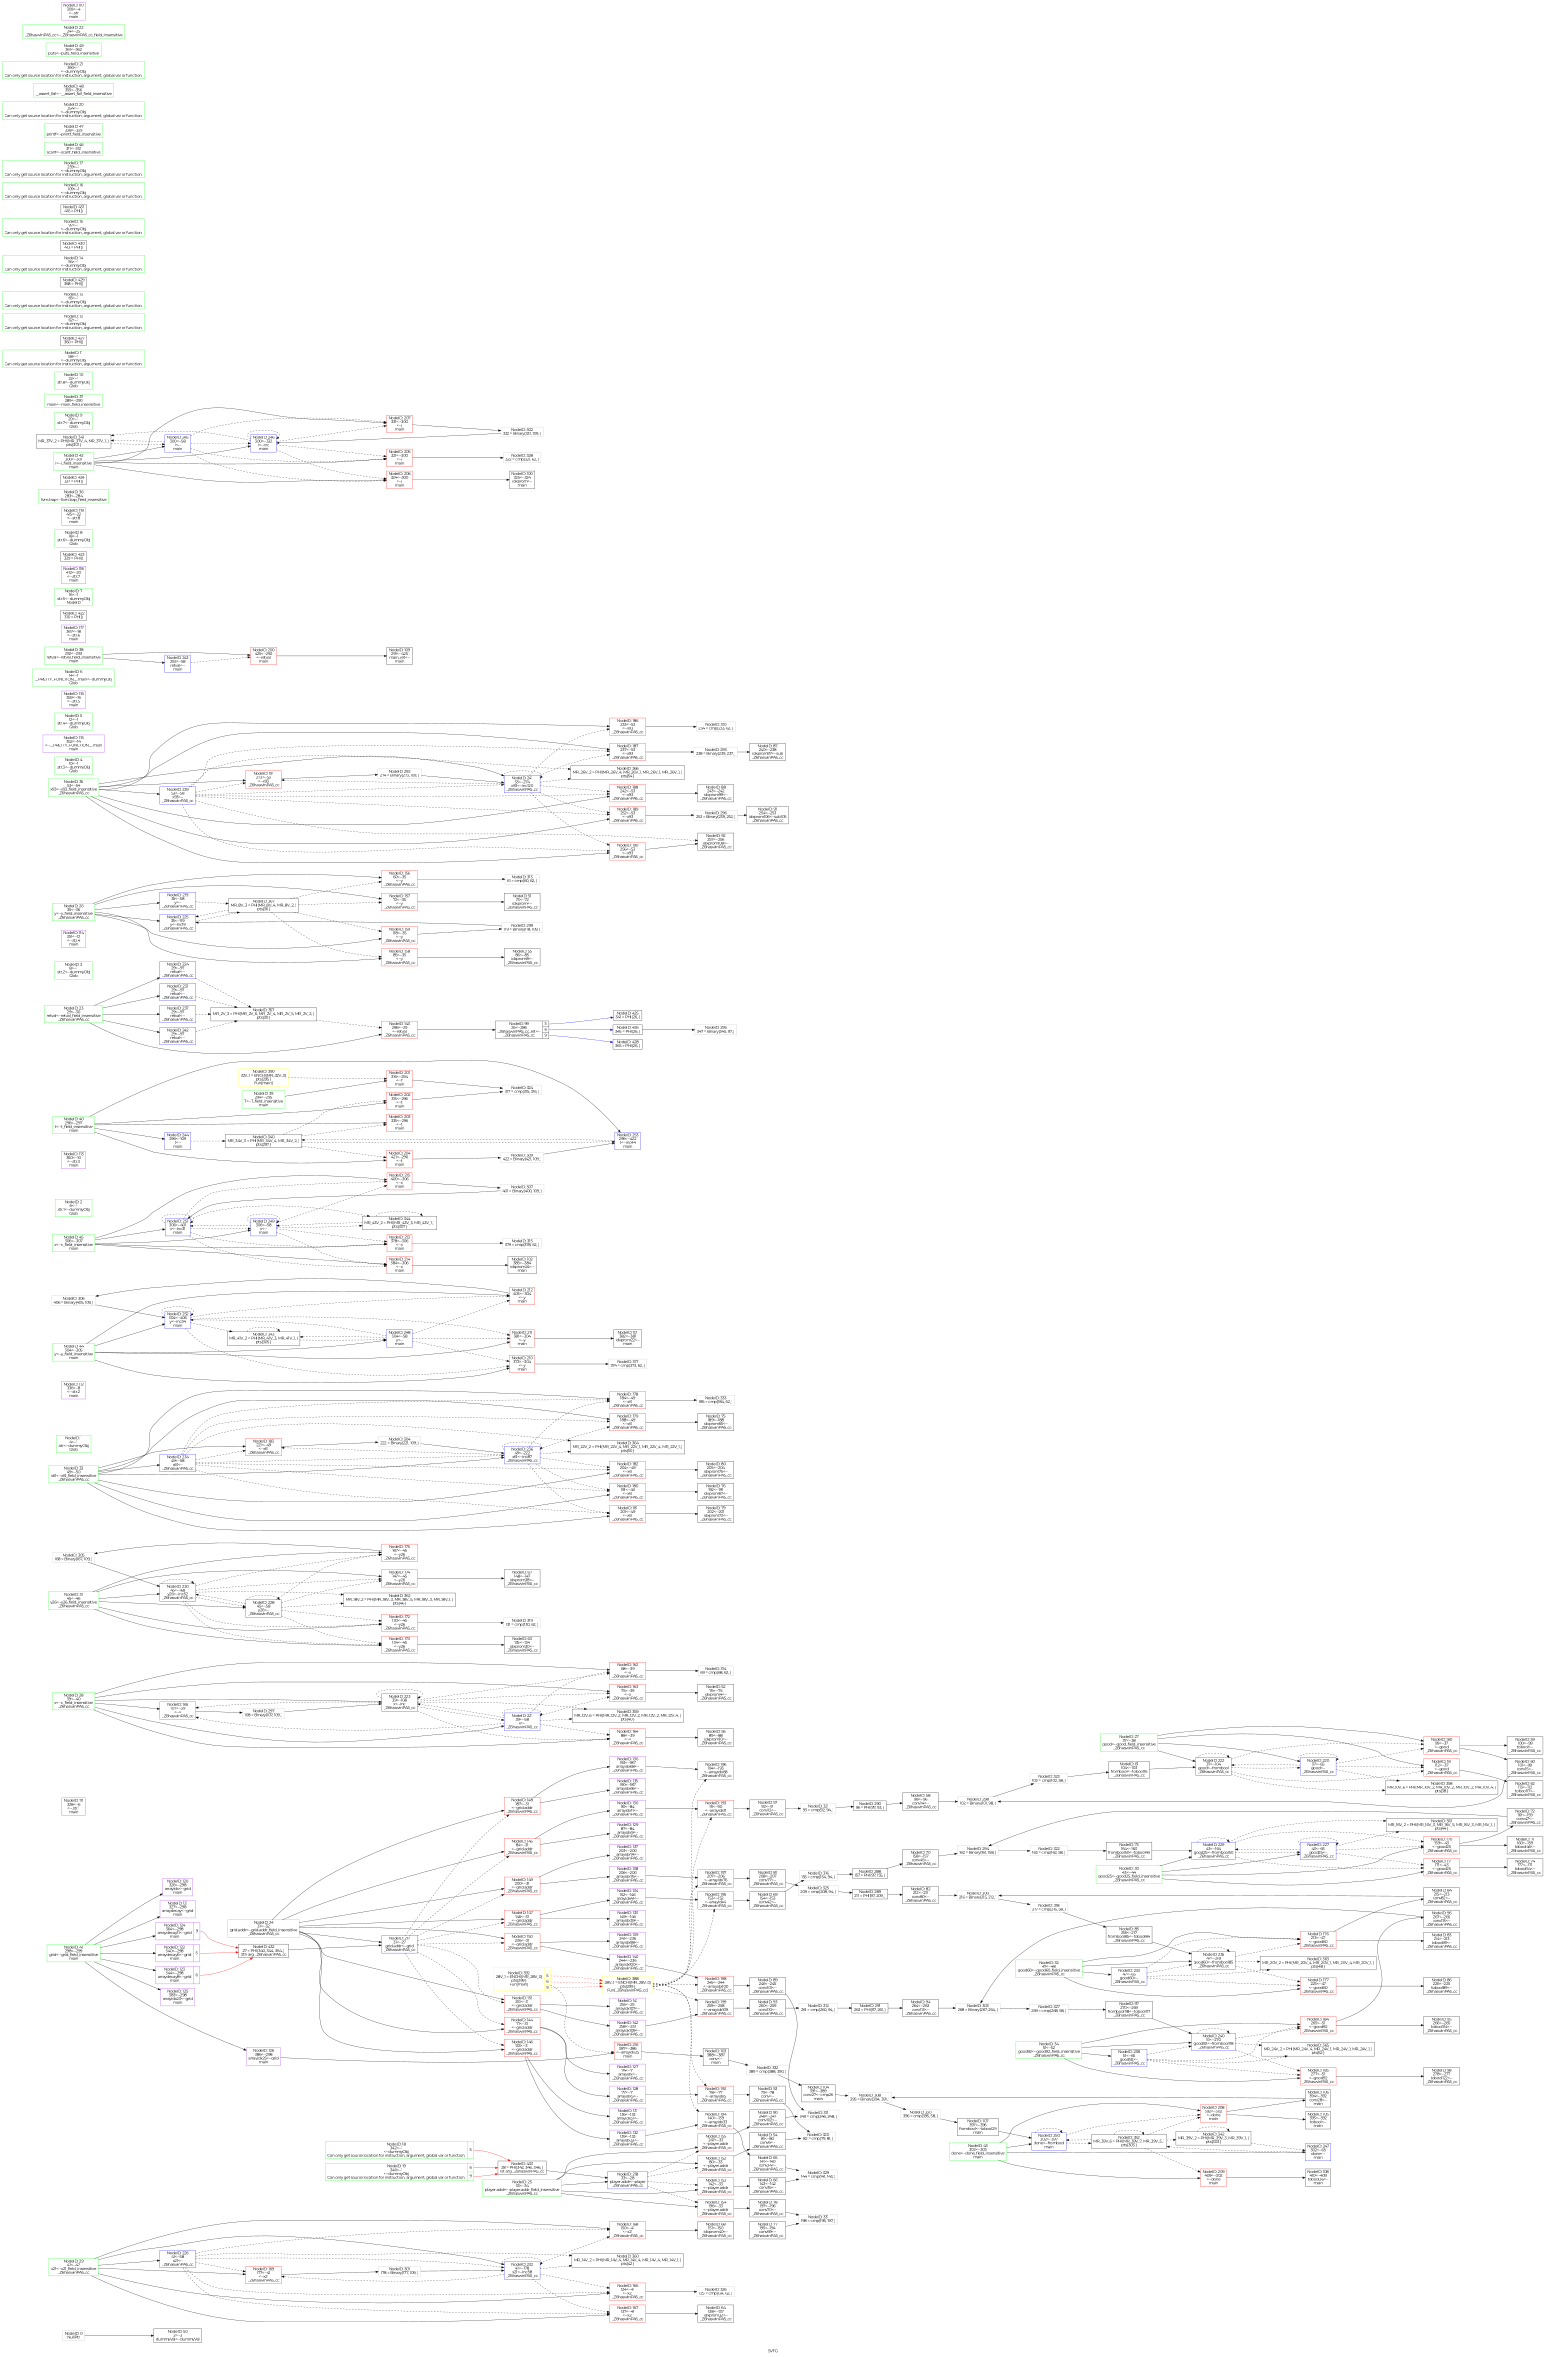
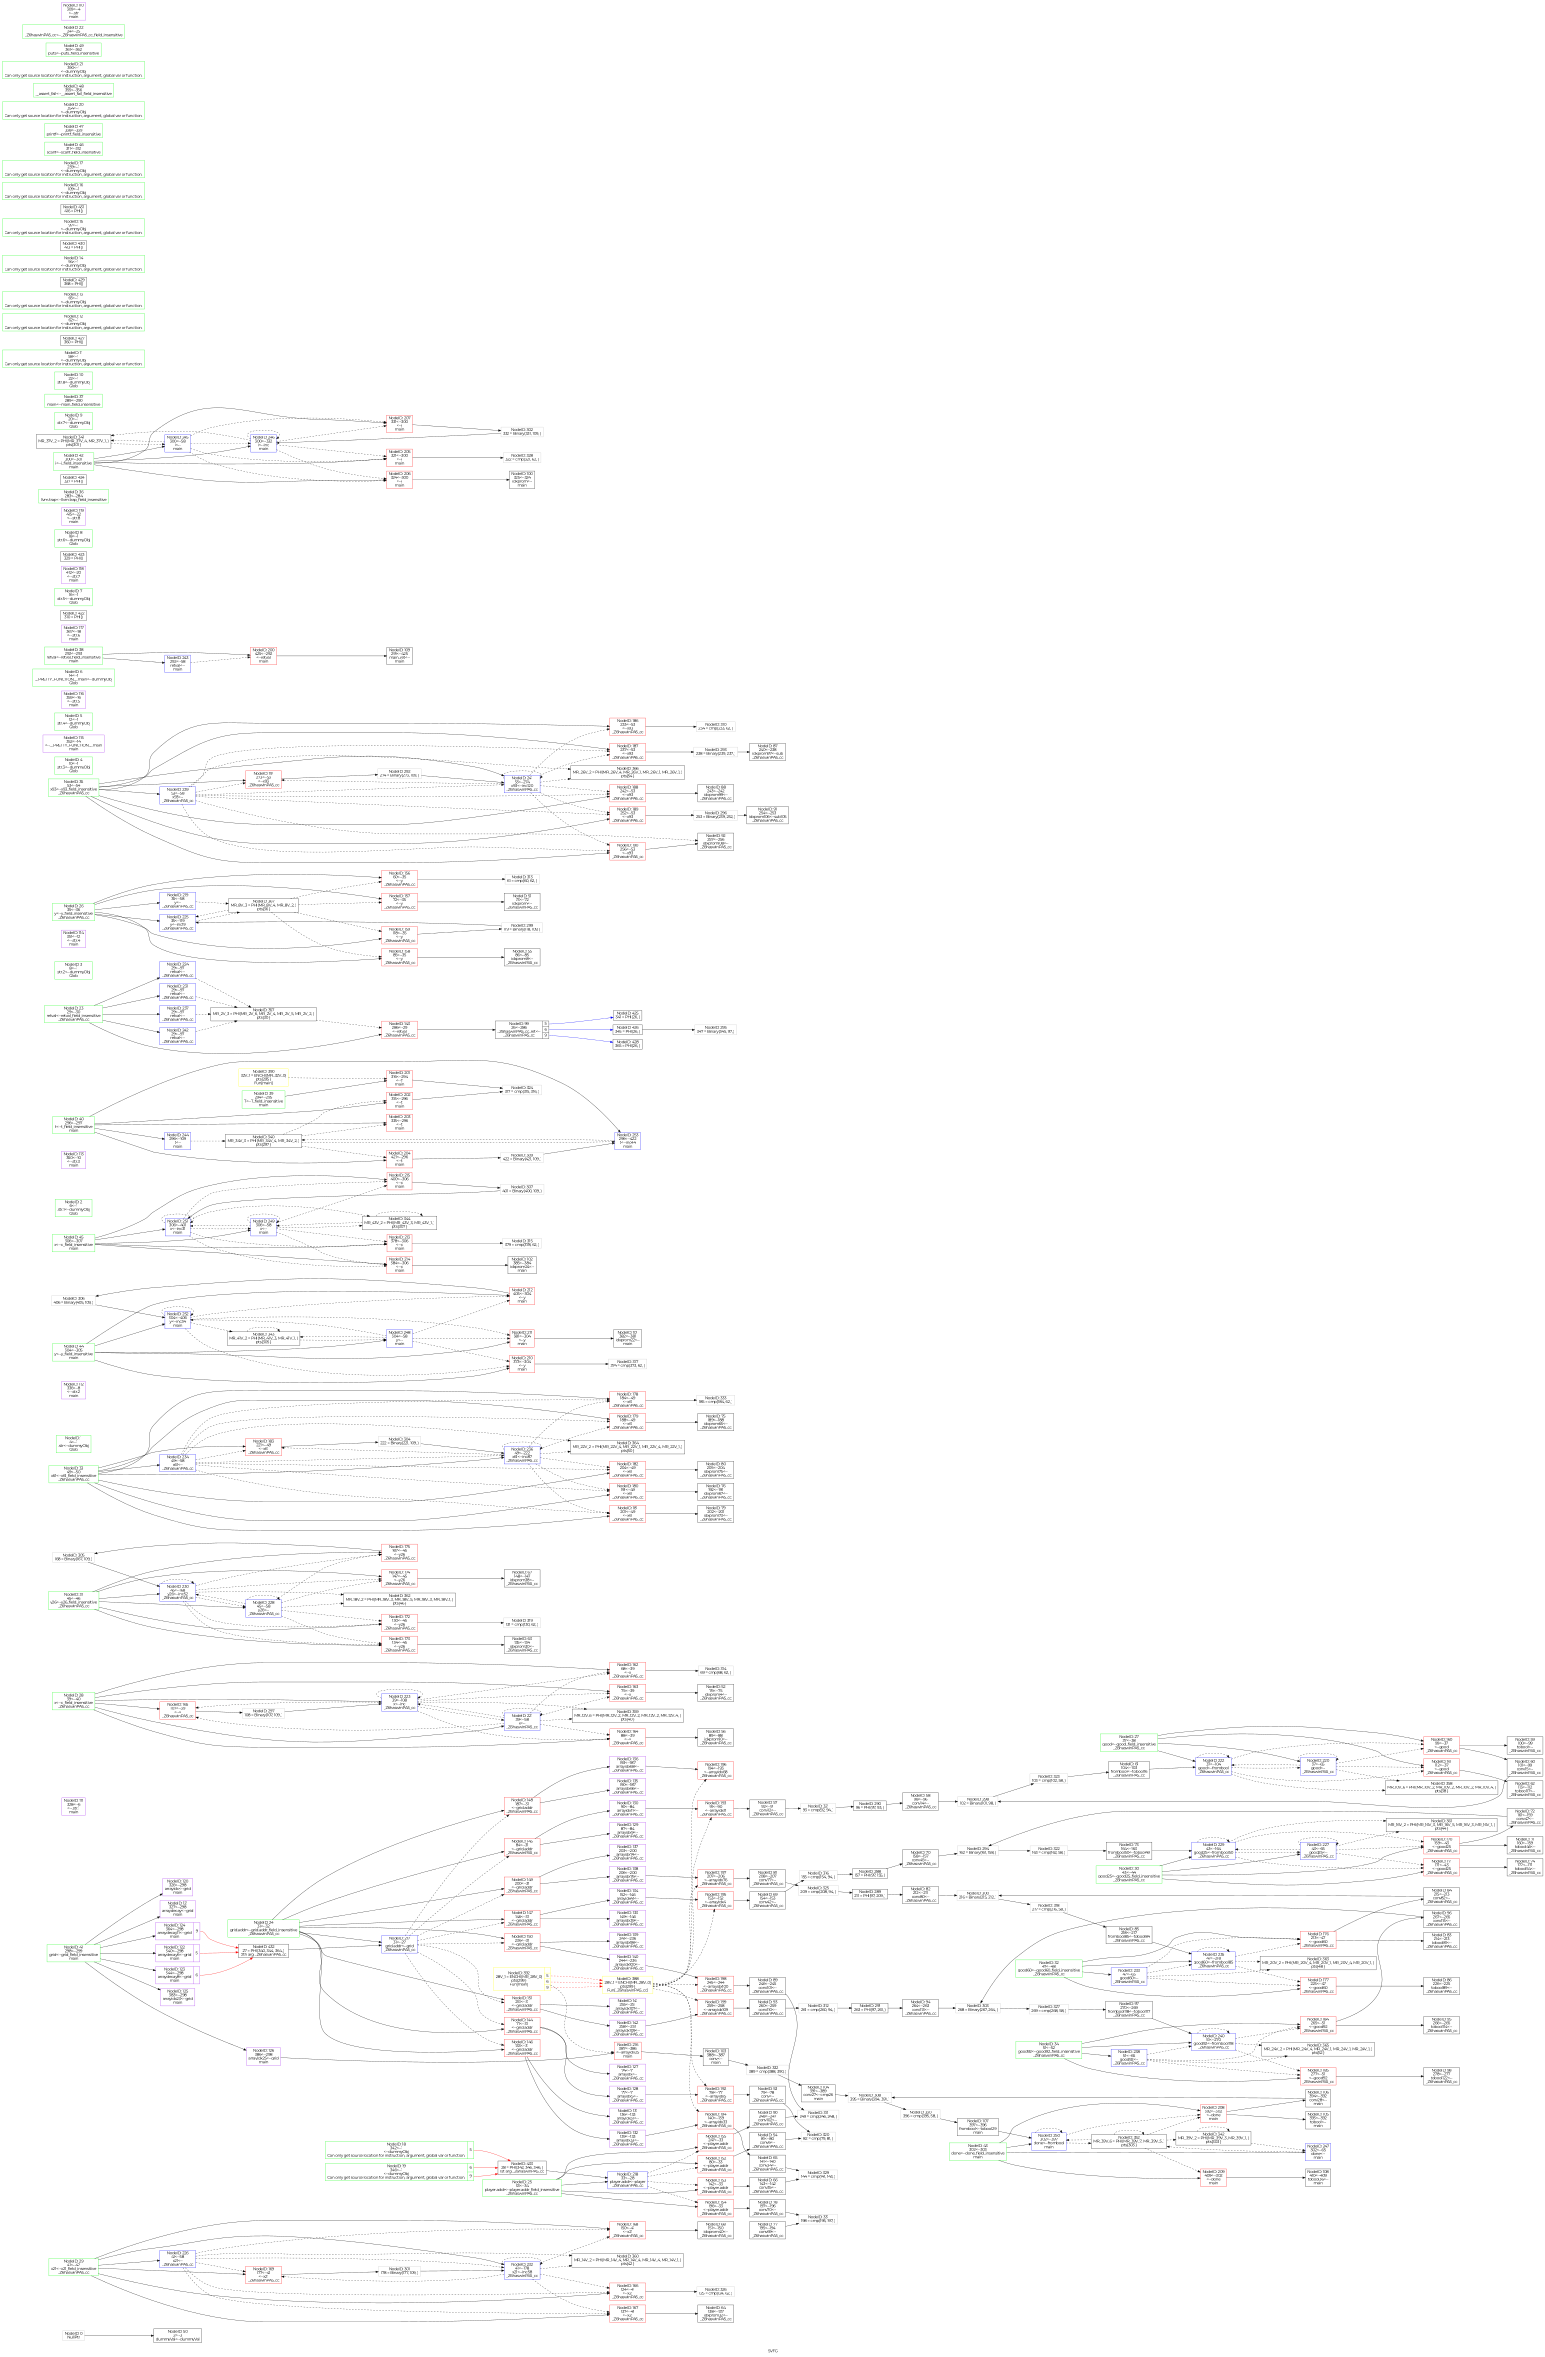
node "NodeID: 7": text "NodeID" -> "Glob"
